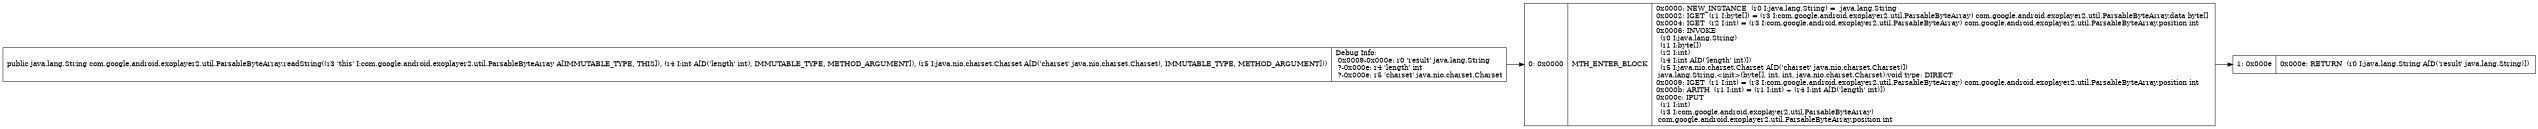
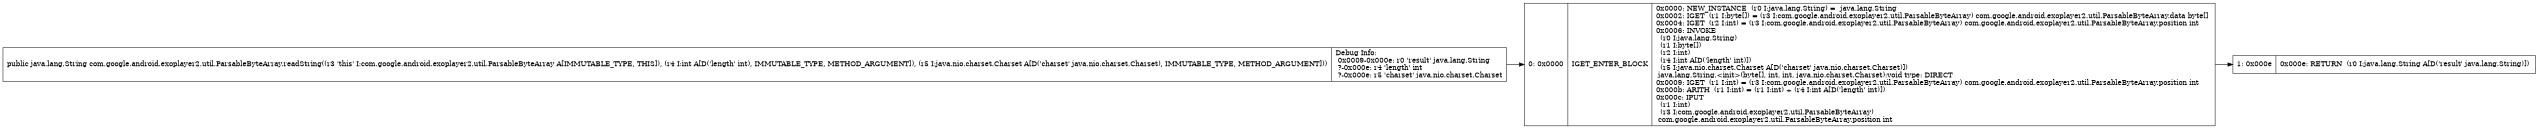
node "0: 0x0000": text "MTH_ENTER_BLOCK" -> "IGET_ENTER_BLOCK"
